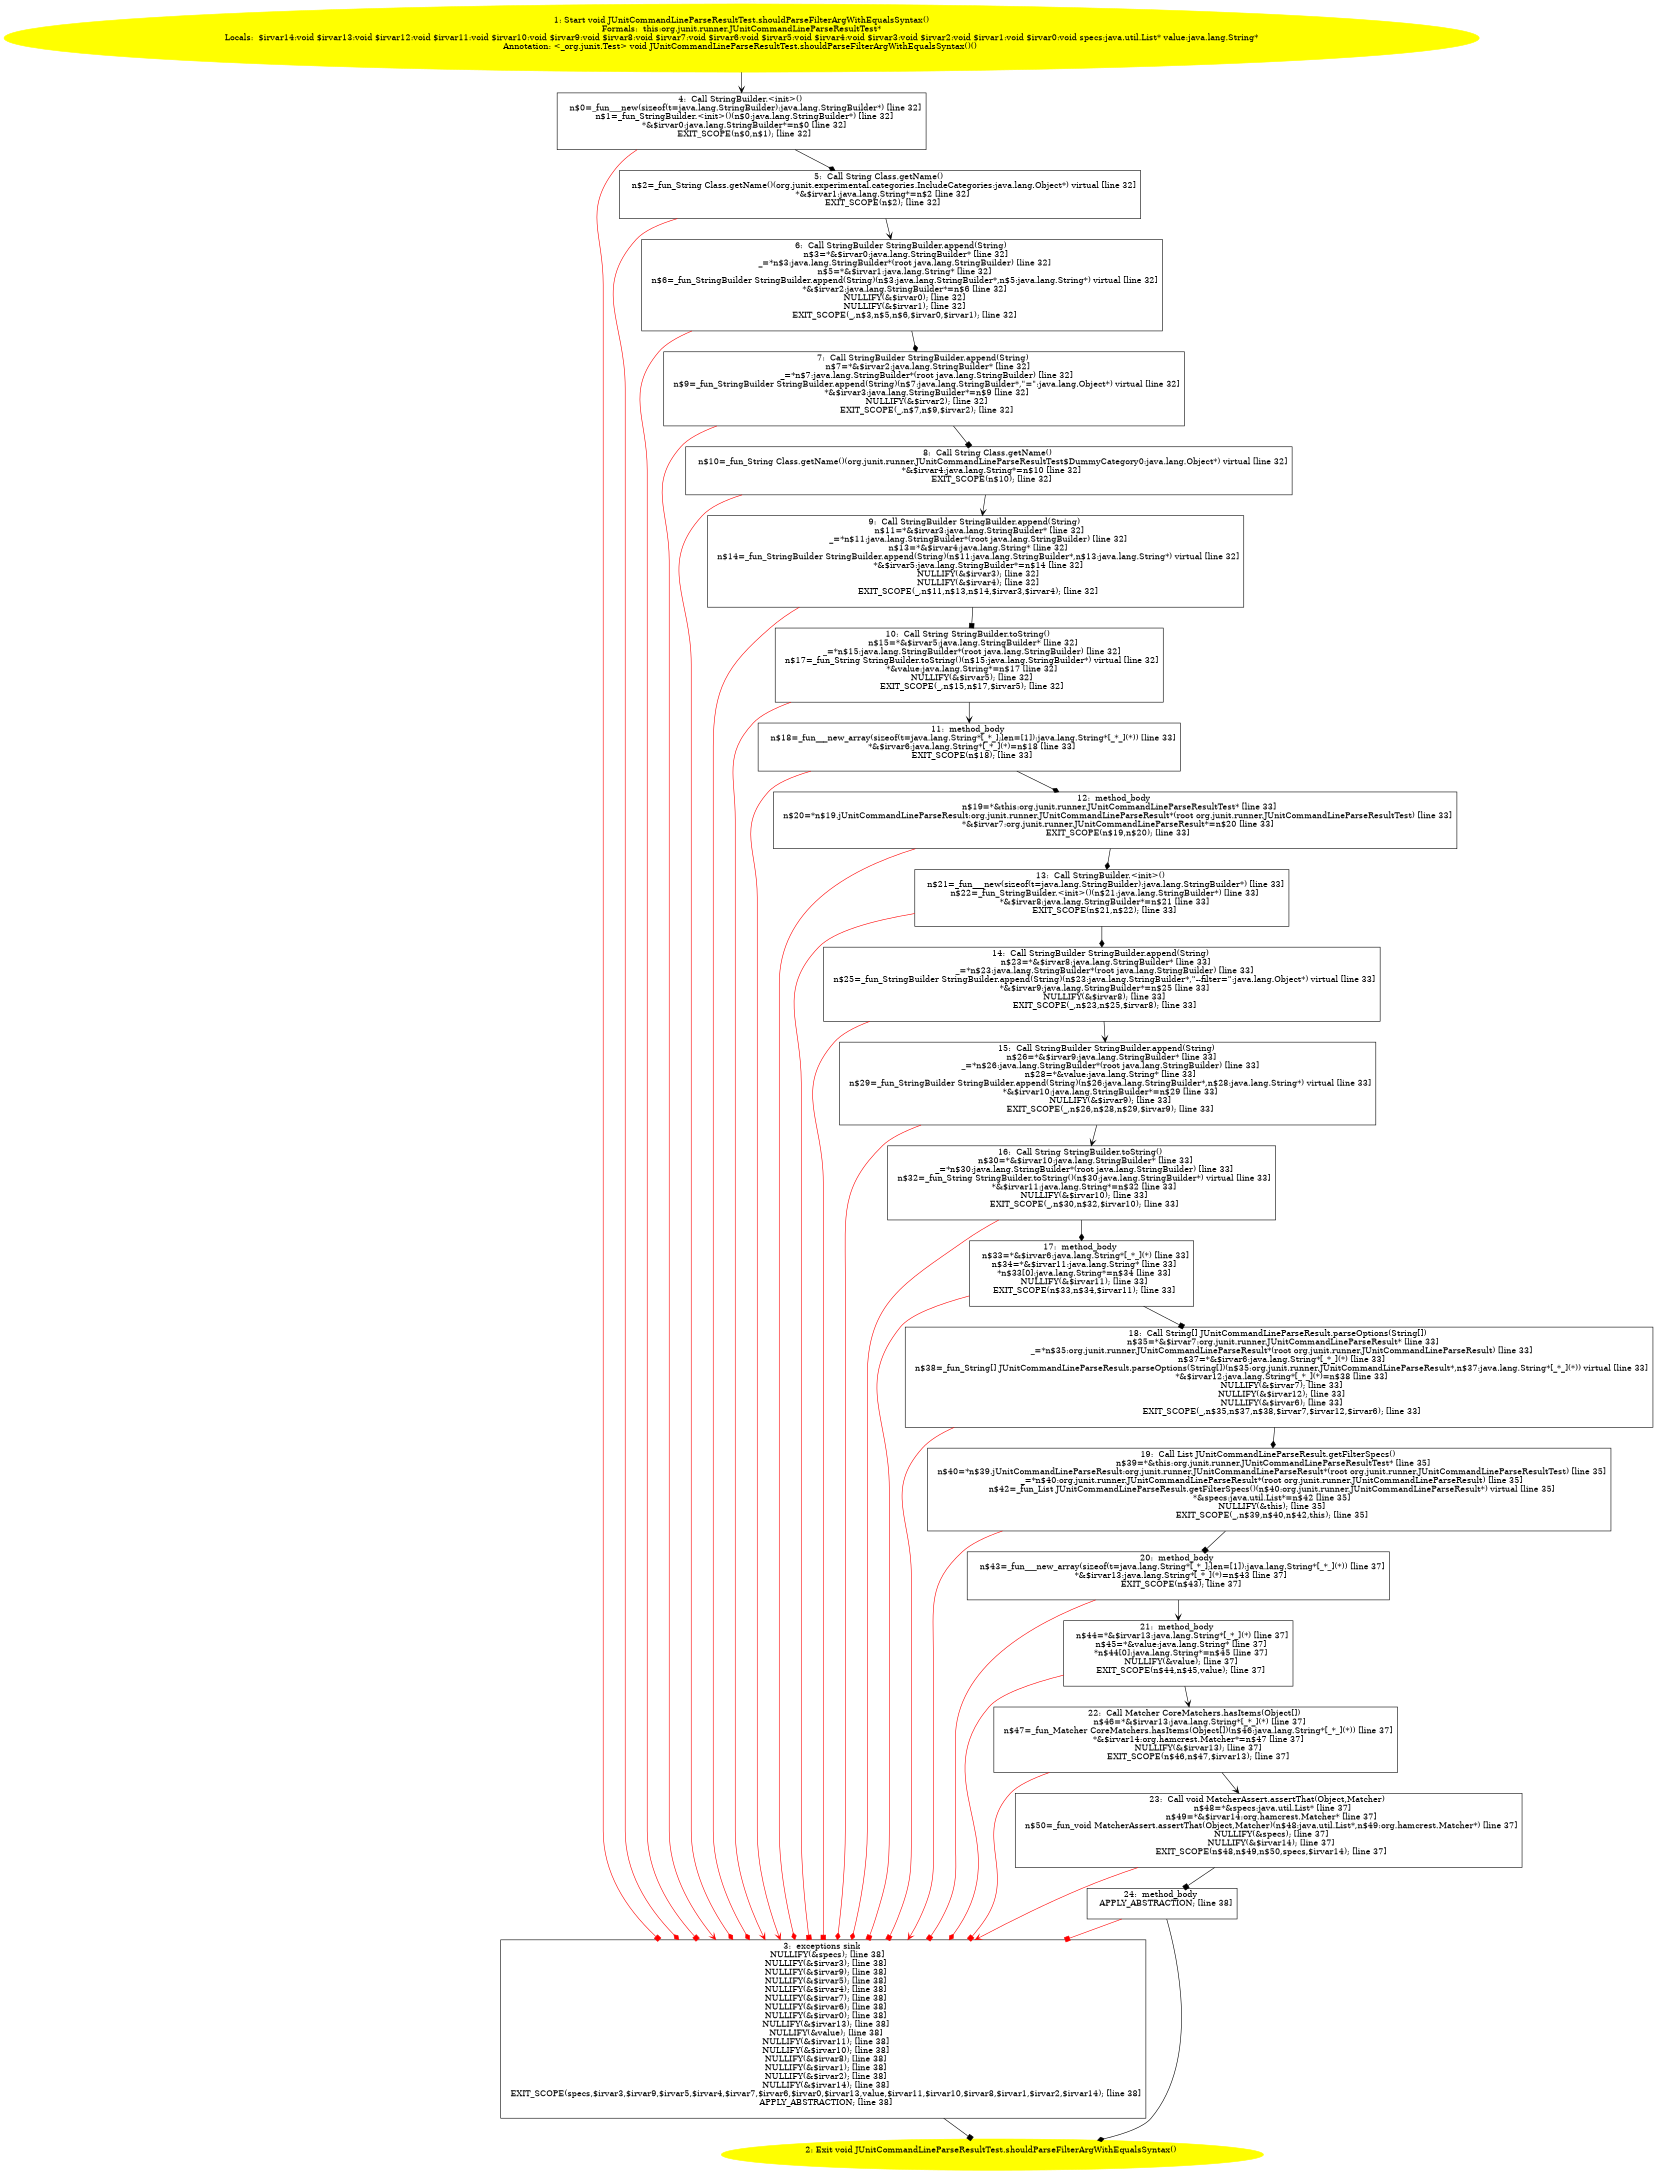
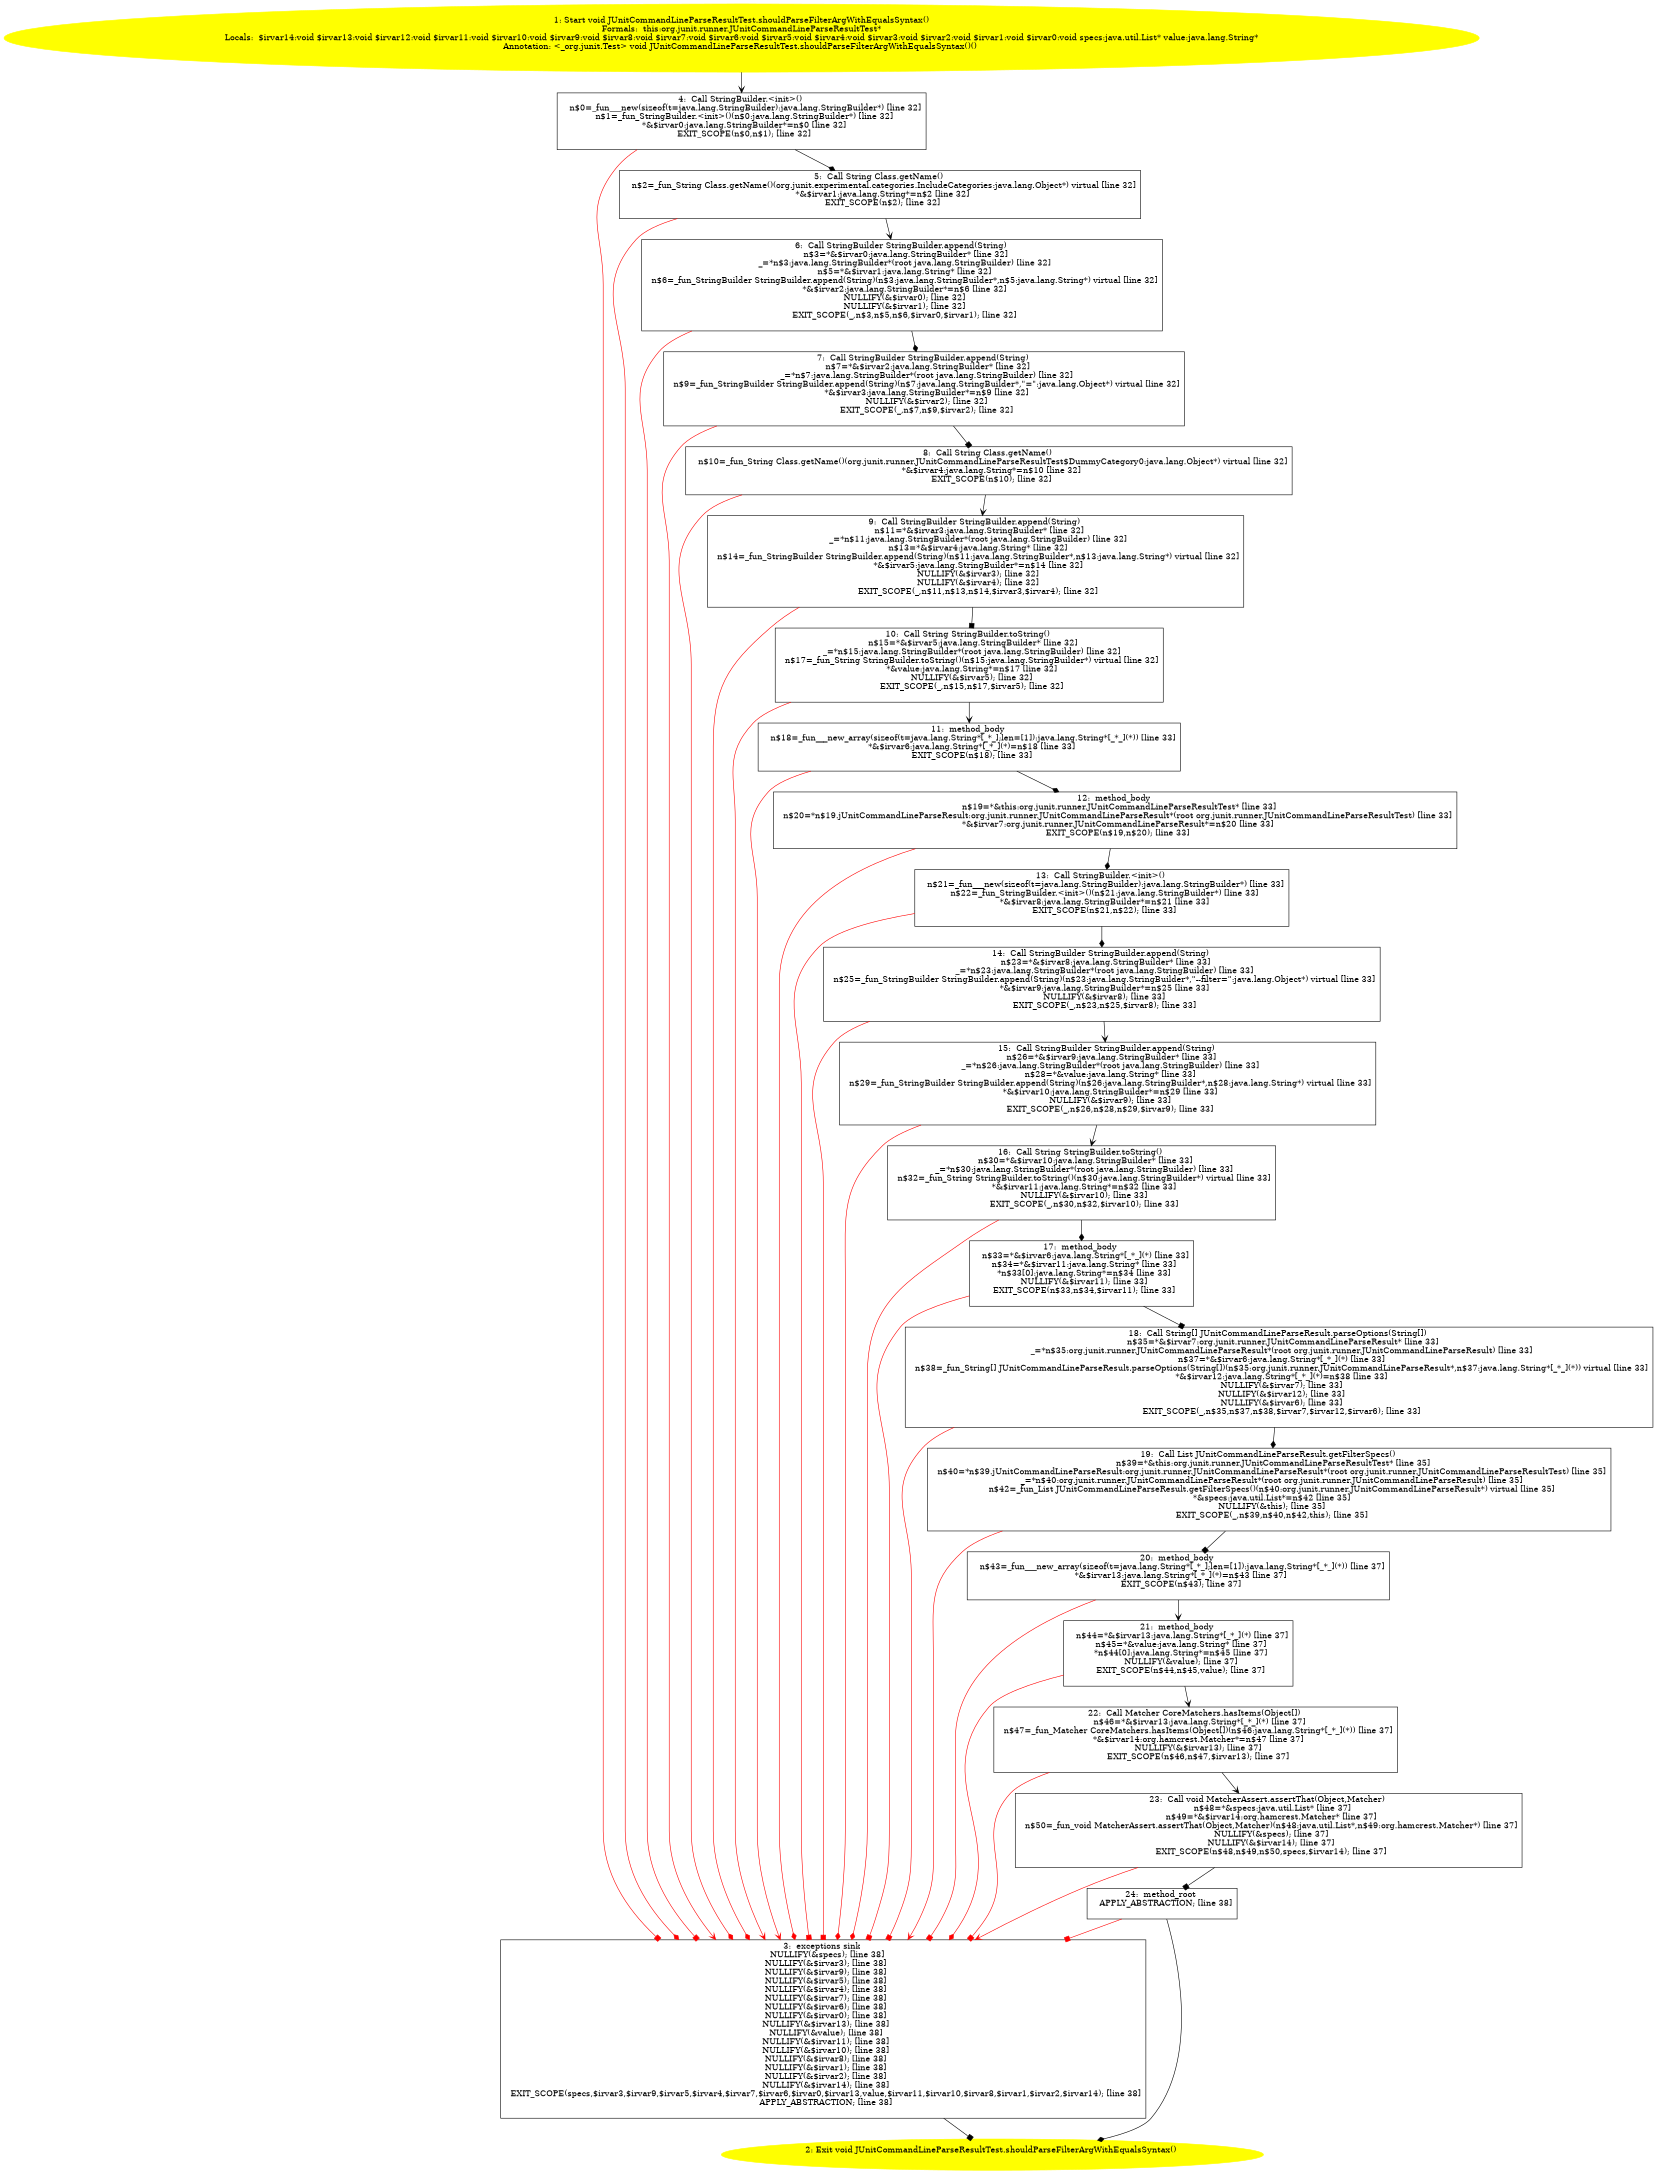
node "24:  method_body APPLY_ABSTRACTION; [line 38]": label "24:  method_body APPLY_ABSTRACTION; [line 38]" -> "24:  method_root APPLY_ABSTRACTION; [line 38]"
